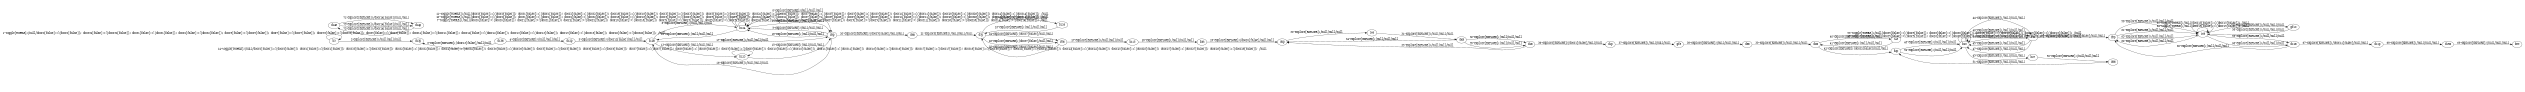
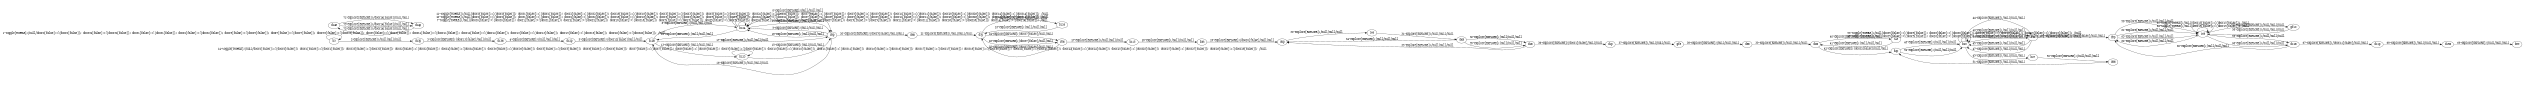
edge "d13m" -> "d13p": reversed
